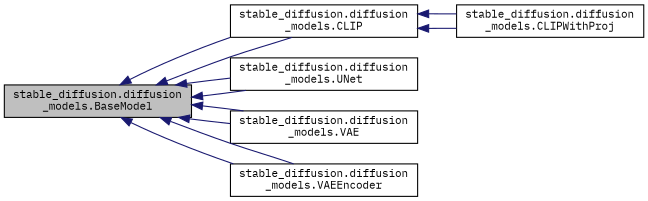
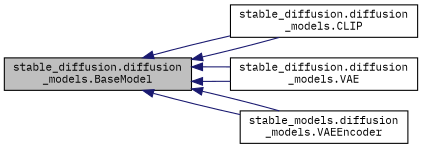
node "stable_diffusion.diffusion _models.CLIPWithProj": removed
node "stable_diffusion.diffusion _models.UNet": removed
node "stable_diffusion.diffusion _models.VAEEncoder": label "stable_diffusion.diffusion _models.VAEEncoder" -> "stable_models.diffusion _models.VAEEncoder"
